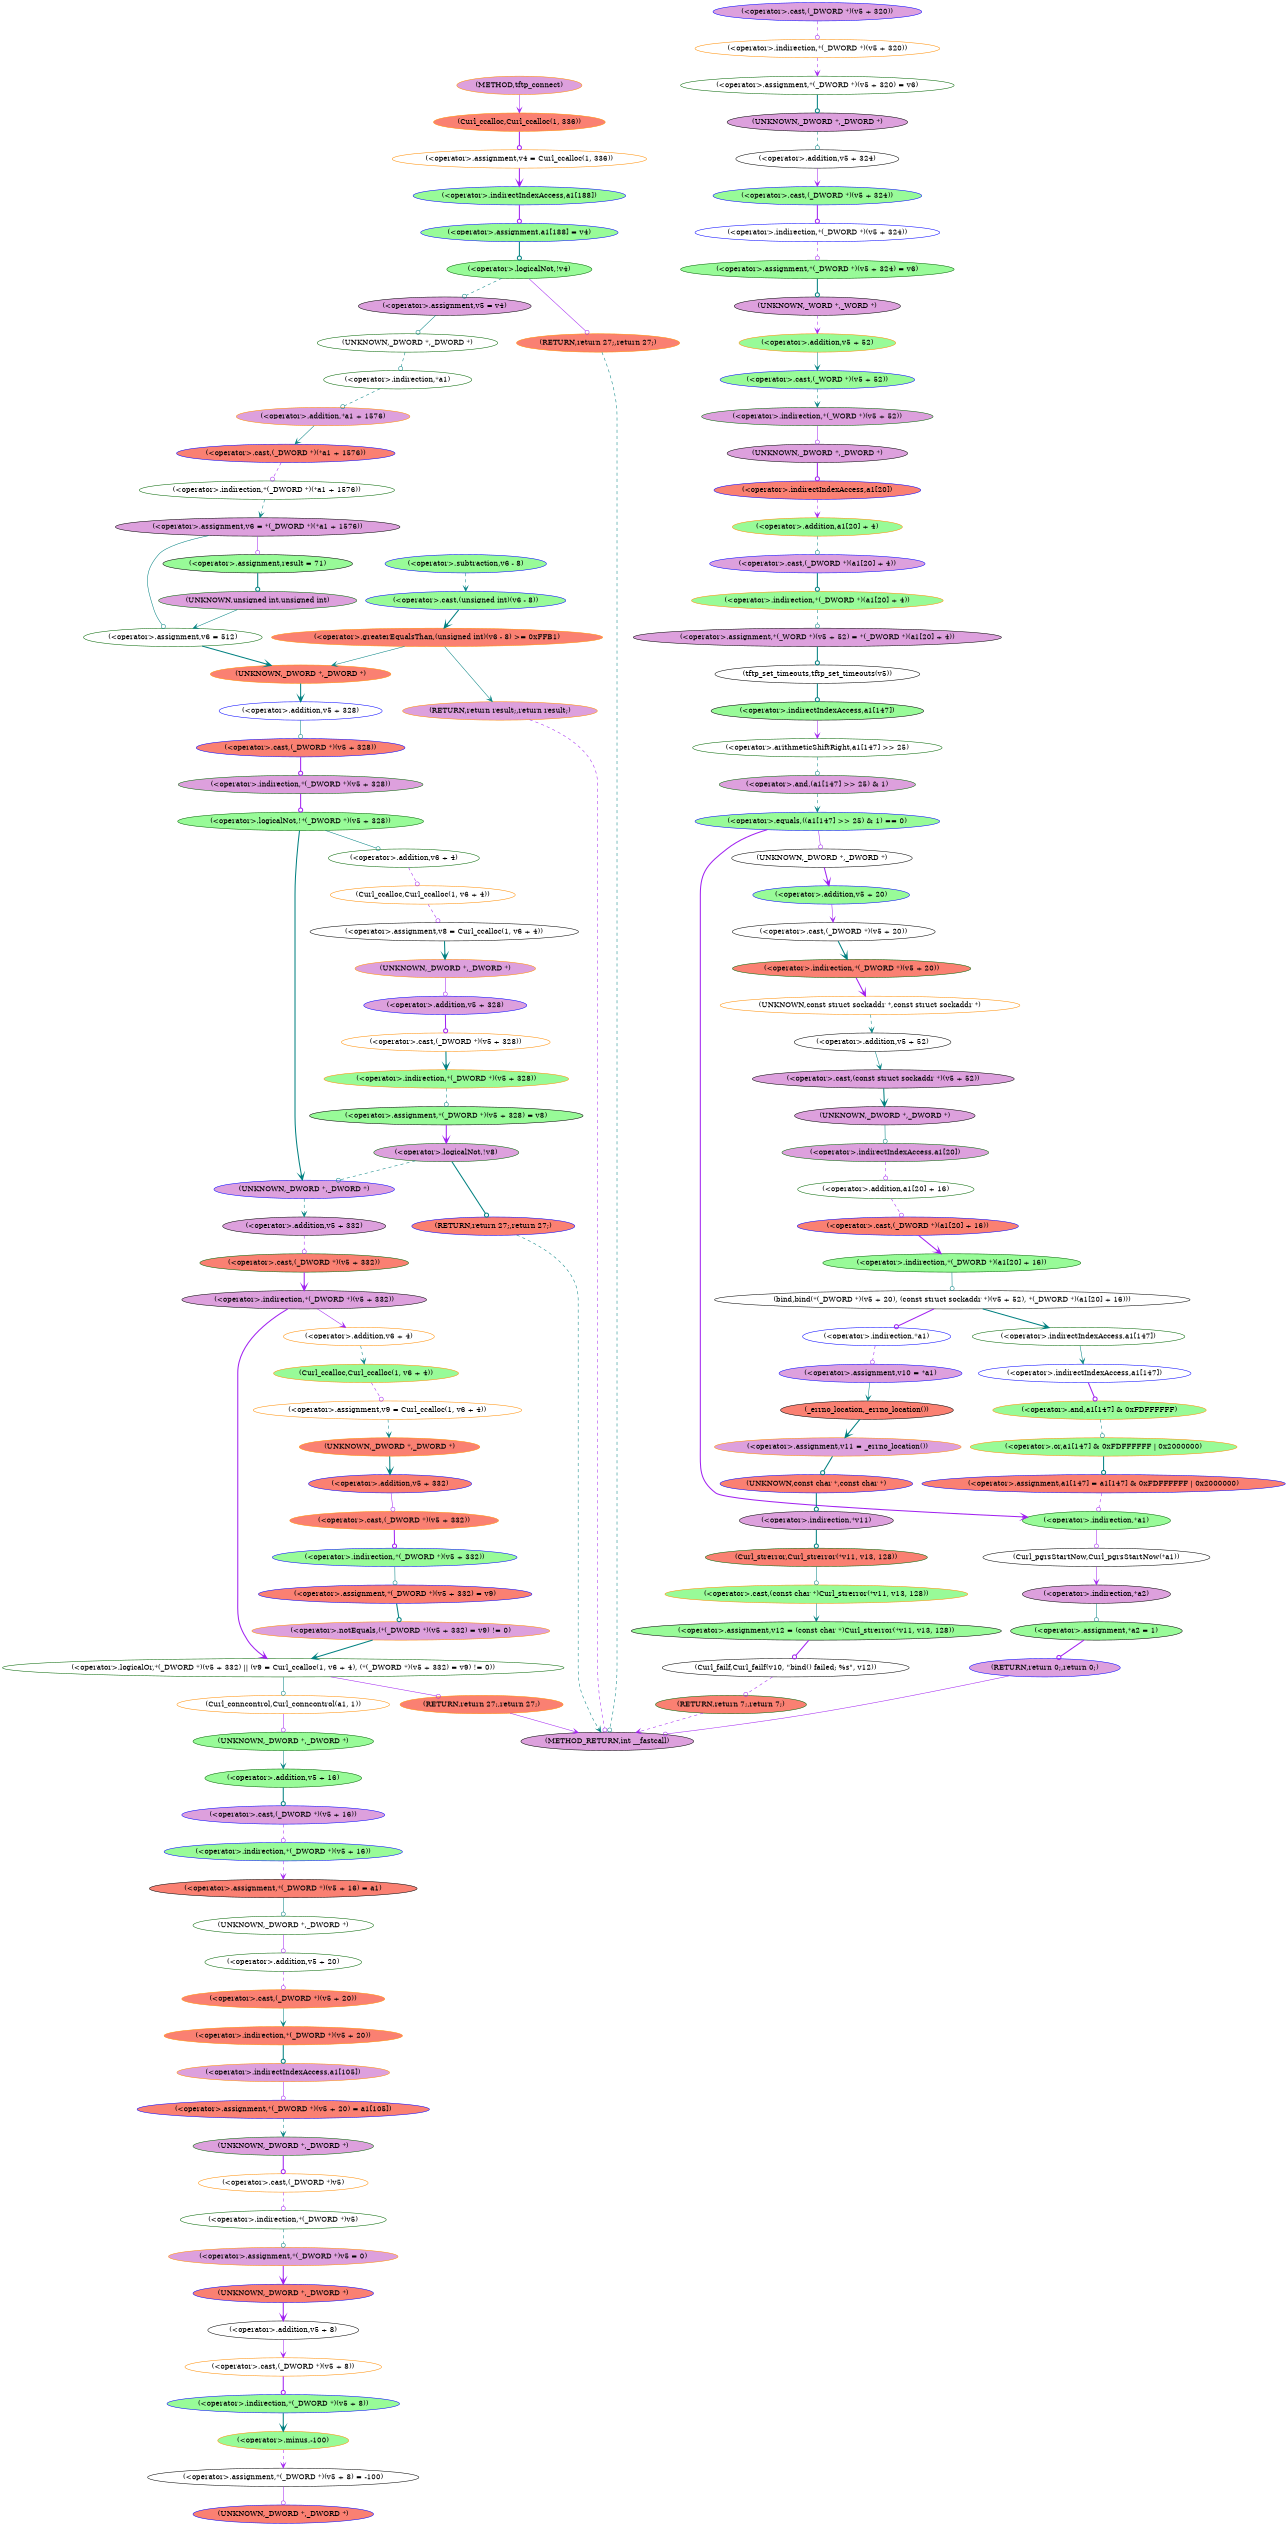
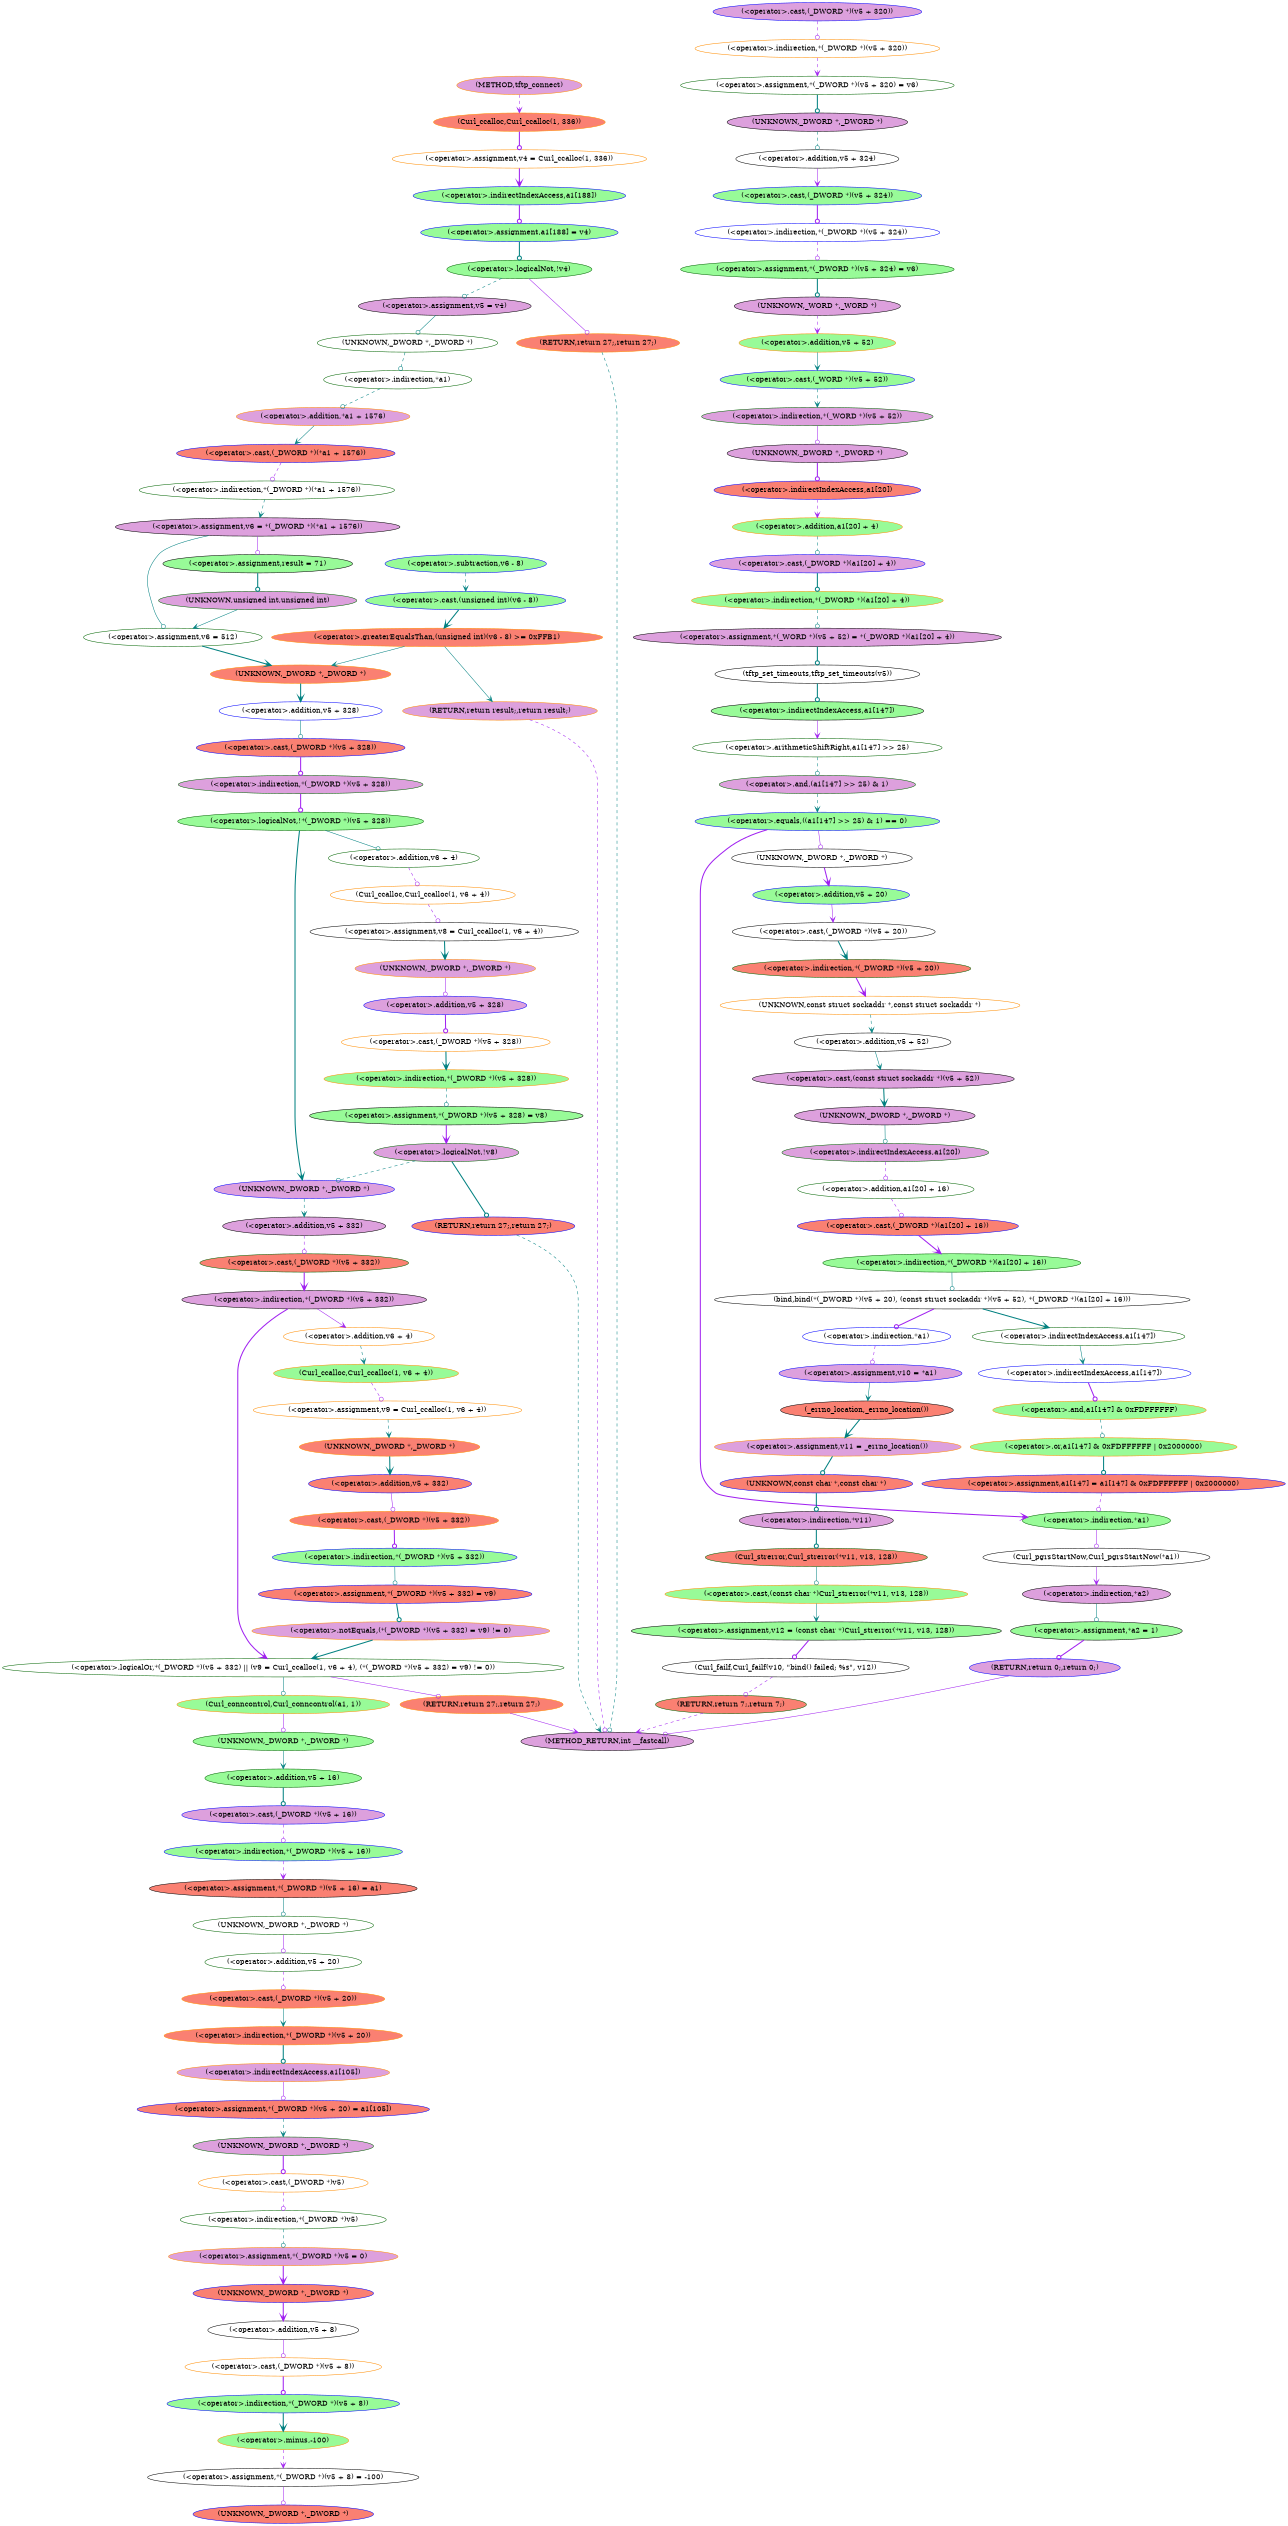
edge "(METHOD,tftp_connect)" -> "(Curl_ccalloc,Curl_ccalloc(1, 336))": style solid -> dashed
node "(Curl_conncontrol,Curl_conncontrol(a1, 1))": fillcolor white -> palegreen
edge "(<operator>.addition,v5 + 8)" -> "(<operator>.cast,(_DWORD *)(v5 + 8))": arrowhead vee -> odot
